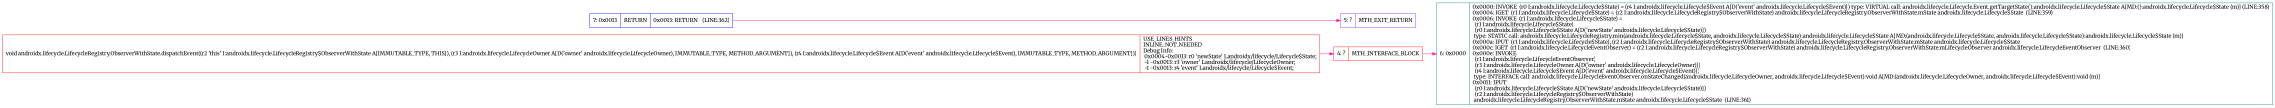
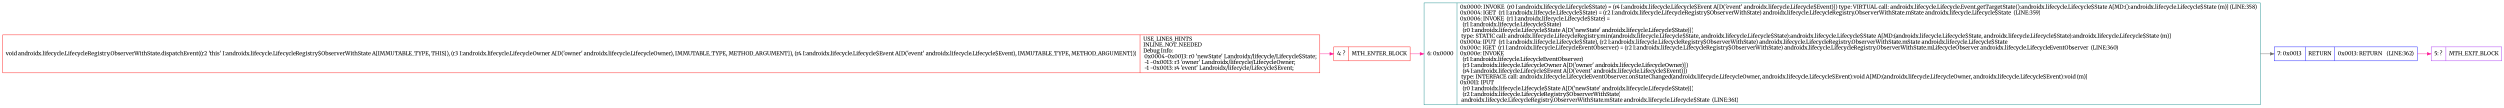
node "5: ?": text "MTH_EXIT_RETURN" -> "MTH_EXIT_BLOCK"
node "4: ?": text "MTH_INTERFACE_BLOCK" -> "MTH_ENTER_BLOCK"
edge "6: 0x0000" -> "7: 0x0013": added
